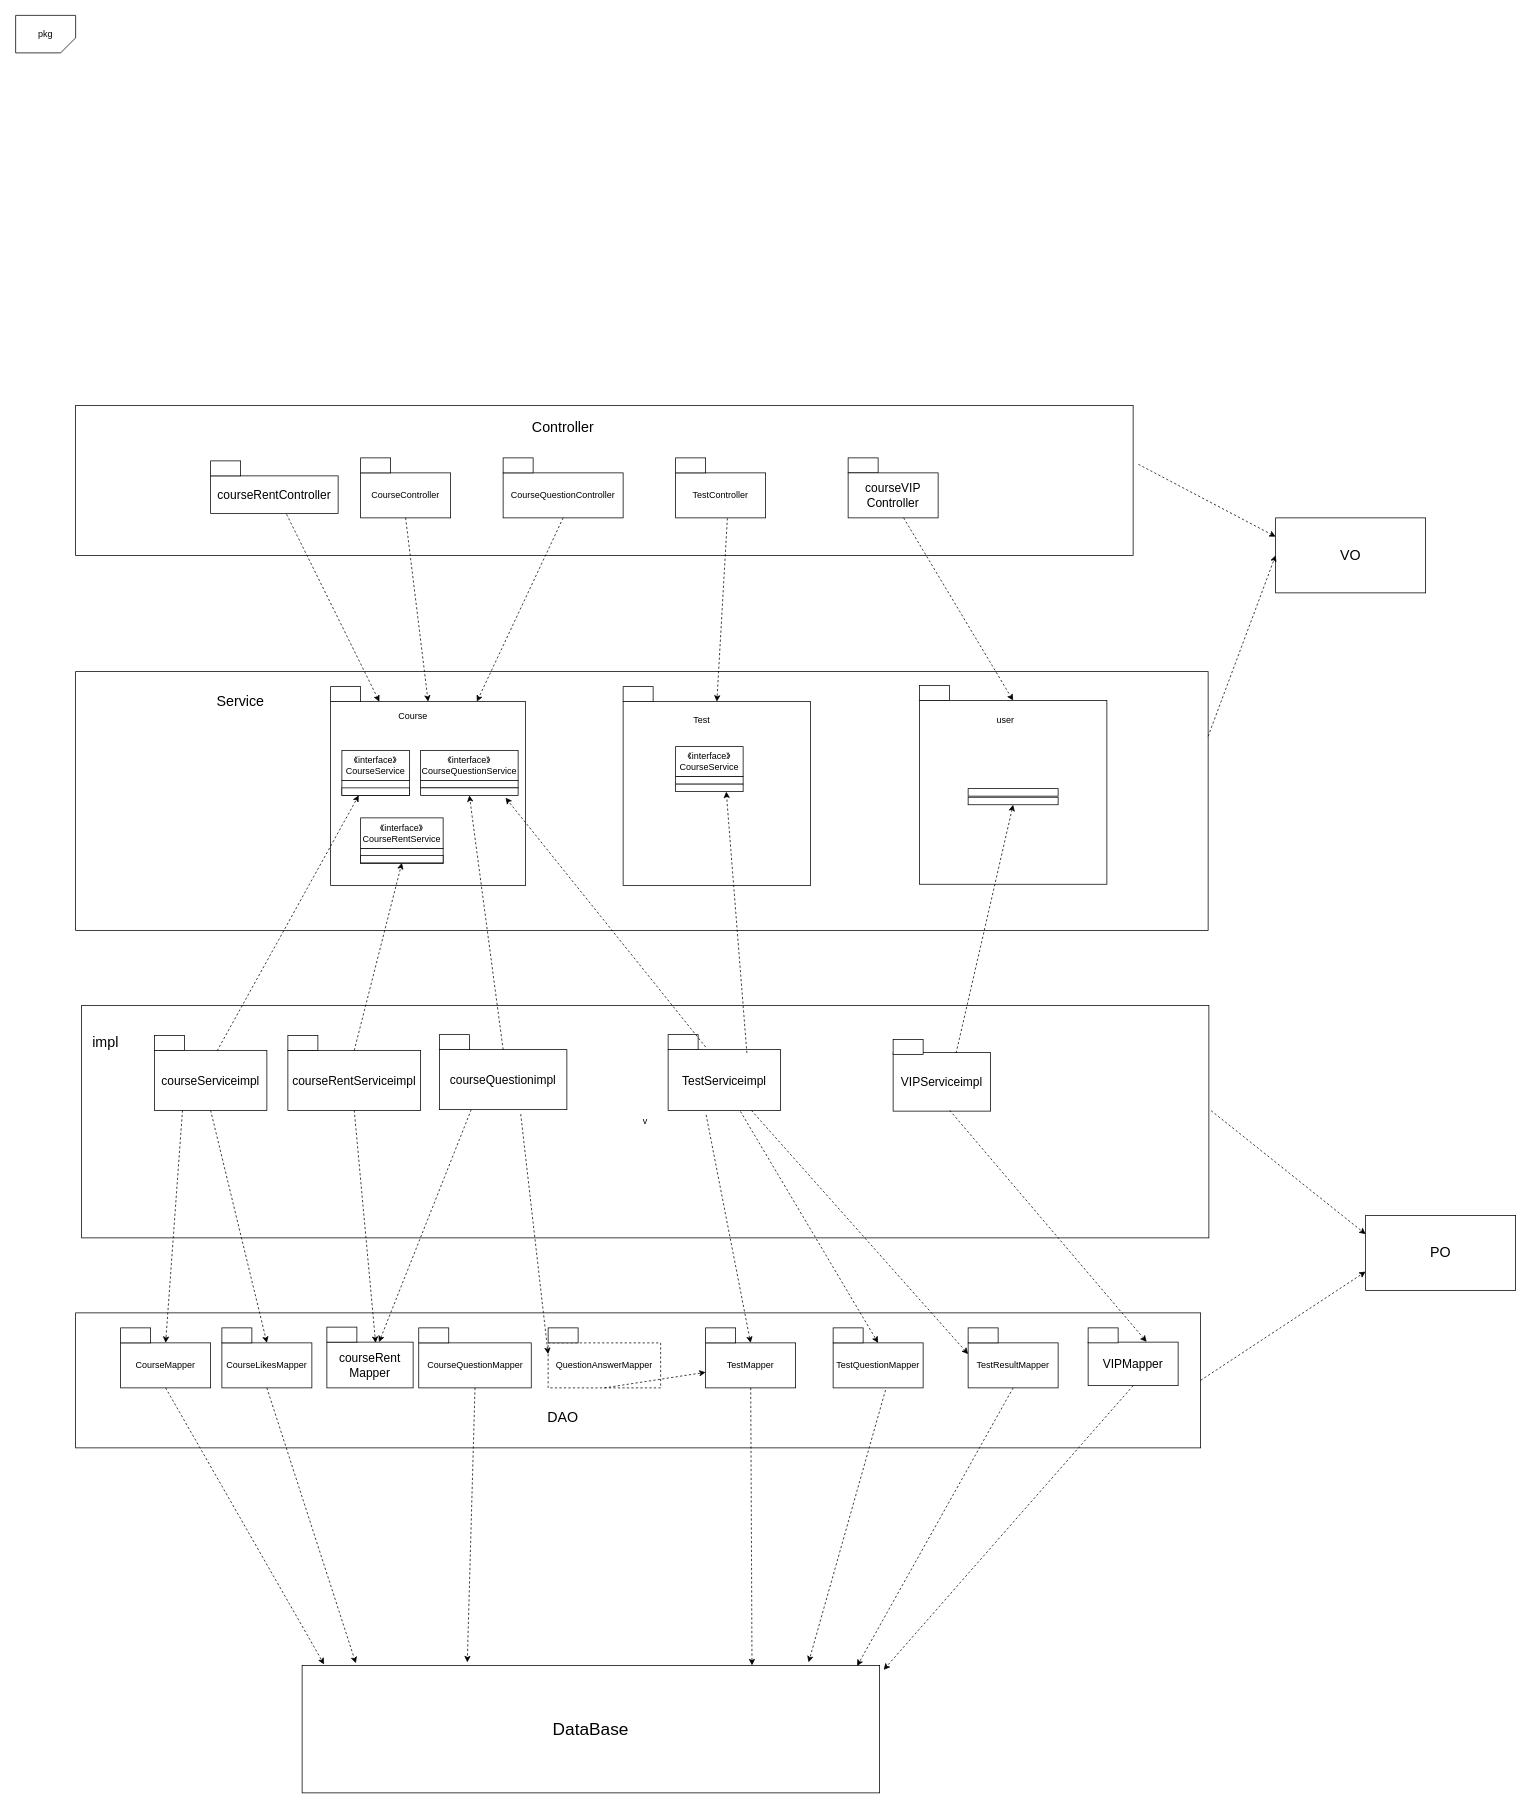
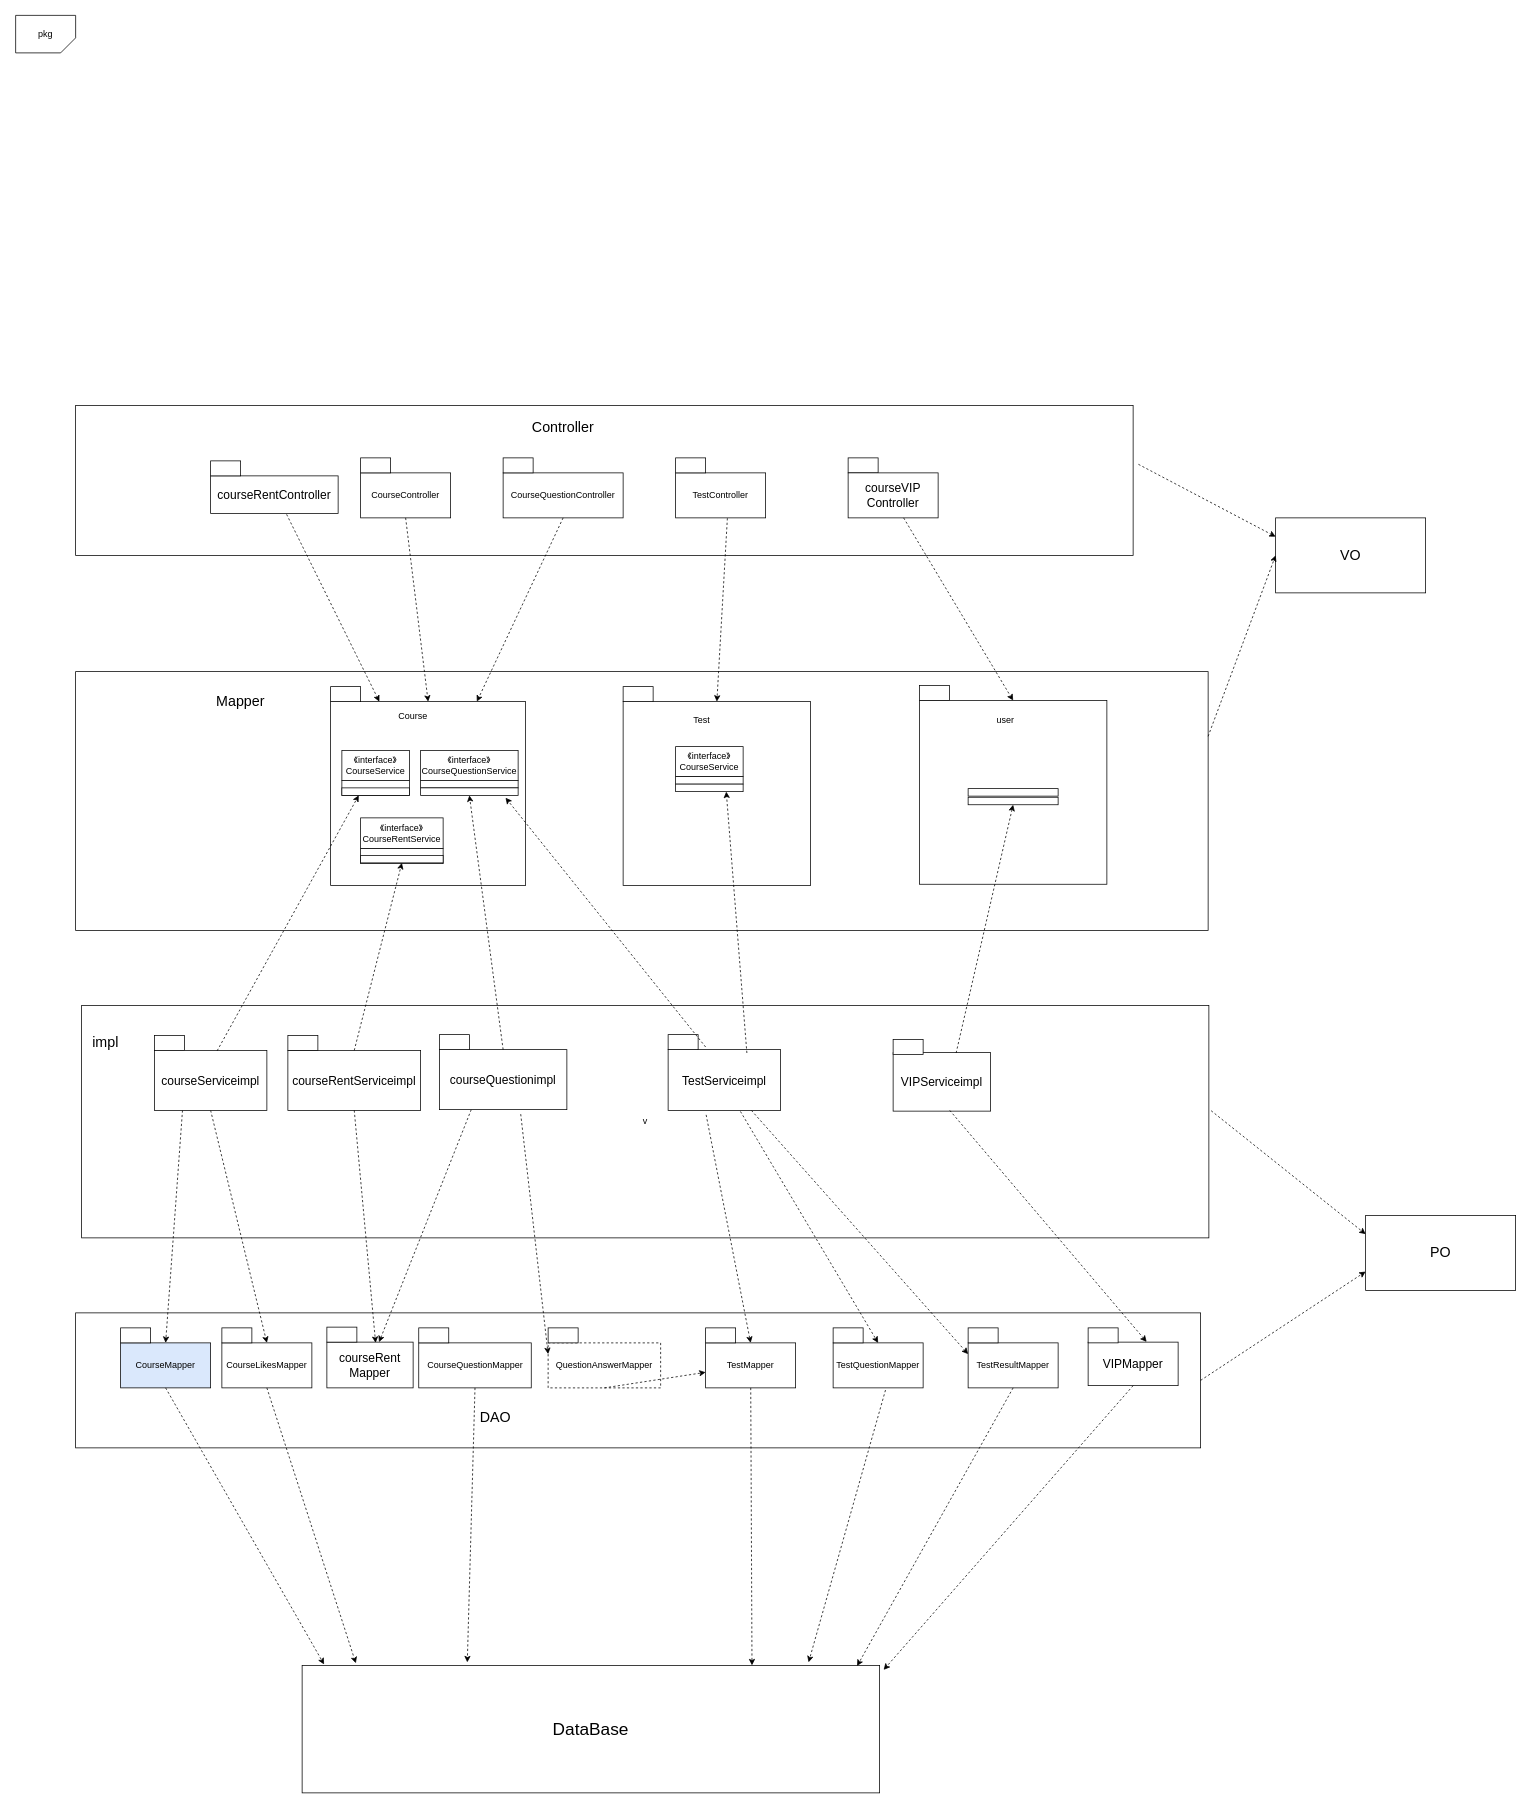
node "Service": label "Service" -> "Mapper"
node "CourseMapper": fillcolor #ffffff -> #dae8fc
node "DAO": moved (563, 1418) -> (495, 1418)
